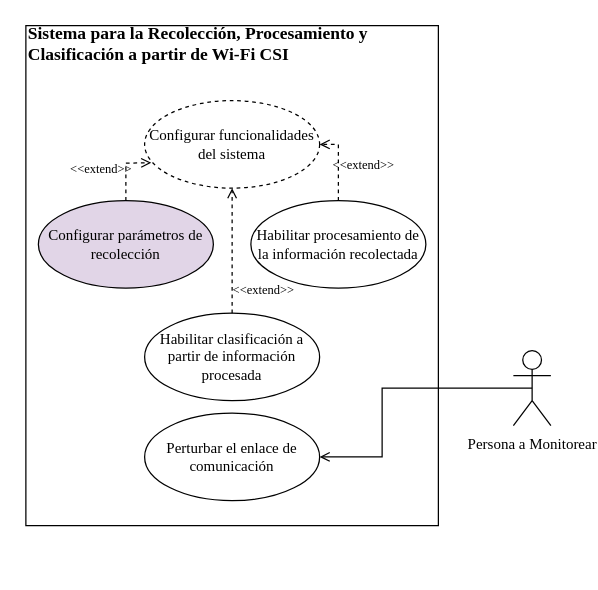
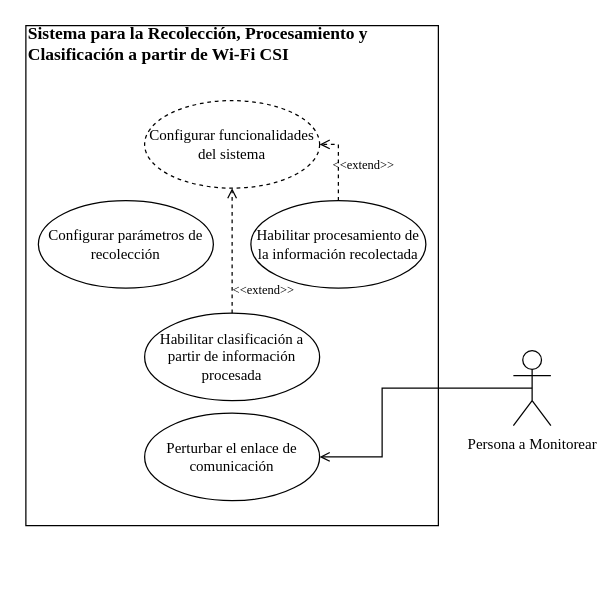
edge "Configurar parámetros de recolección" -> "Configurar funcionalidades del sistema": removed, label "<<extend>>"
node "Configurar parámetros de recolección": fillcolor #e1d5e7 -> #ffffff
